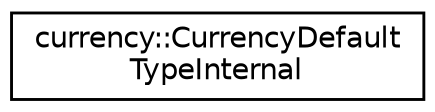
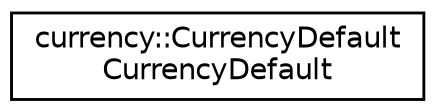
node "currency::CurrencyDefault TypeInternal": label "currency::CurrencyDefault TypeInternal" -> "currency::CurrencyDefault CurrencyDefault"
